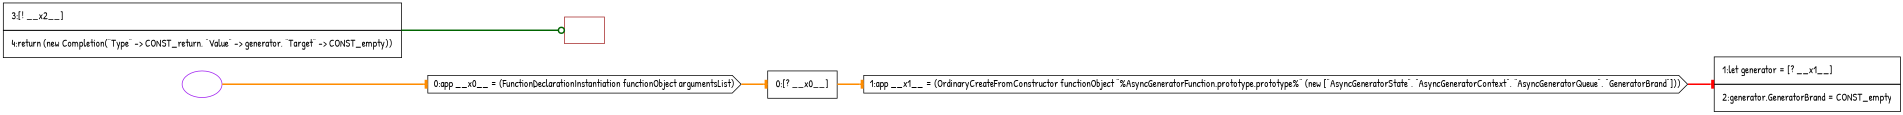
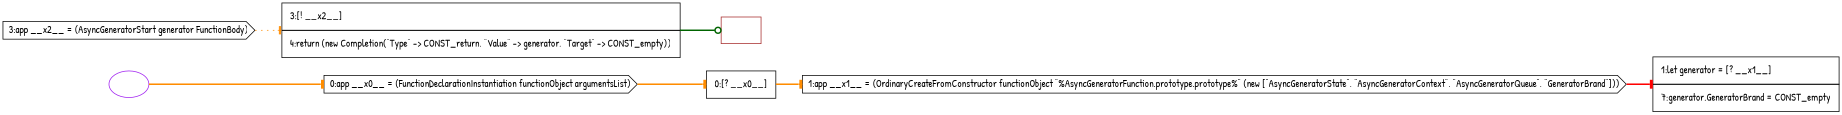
node "3:app __x2__ = (AsyncGeneratorStart generator FunctionBody)": added
node "1:let generator = [? __x1__]": text "2:generator.GeneratorBrand = CONST_empty" -> "7:generator.GeneratorBrand = CONST_empty"
